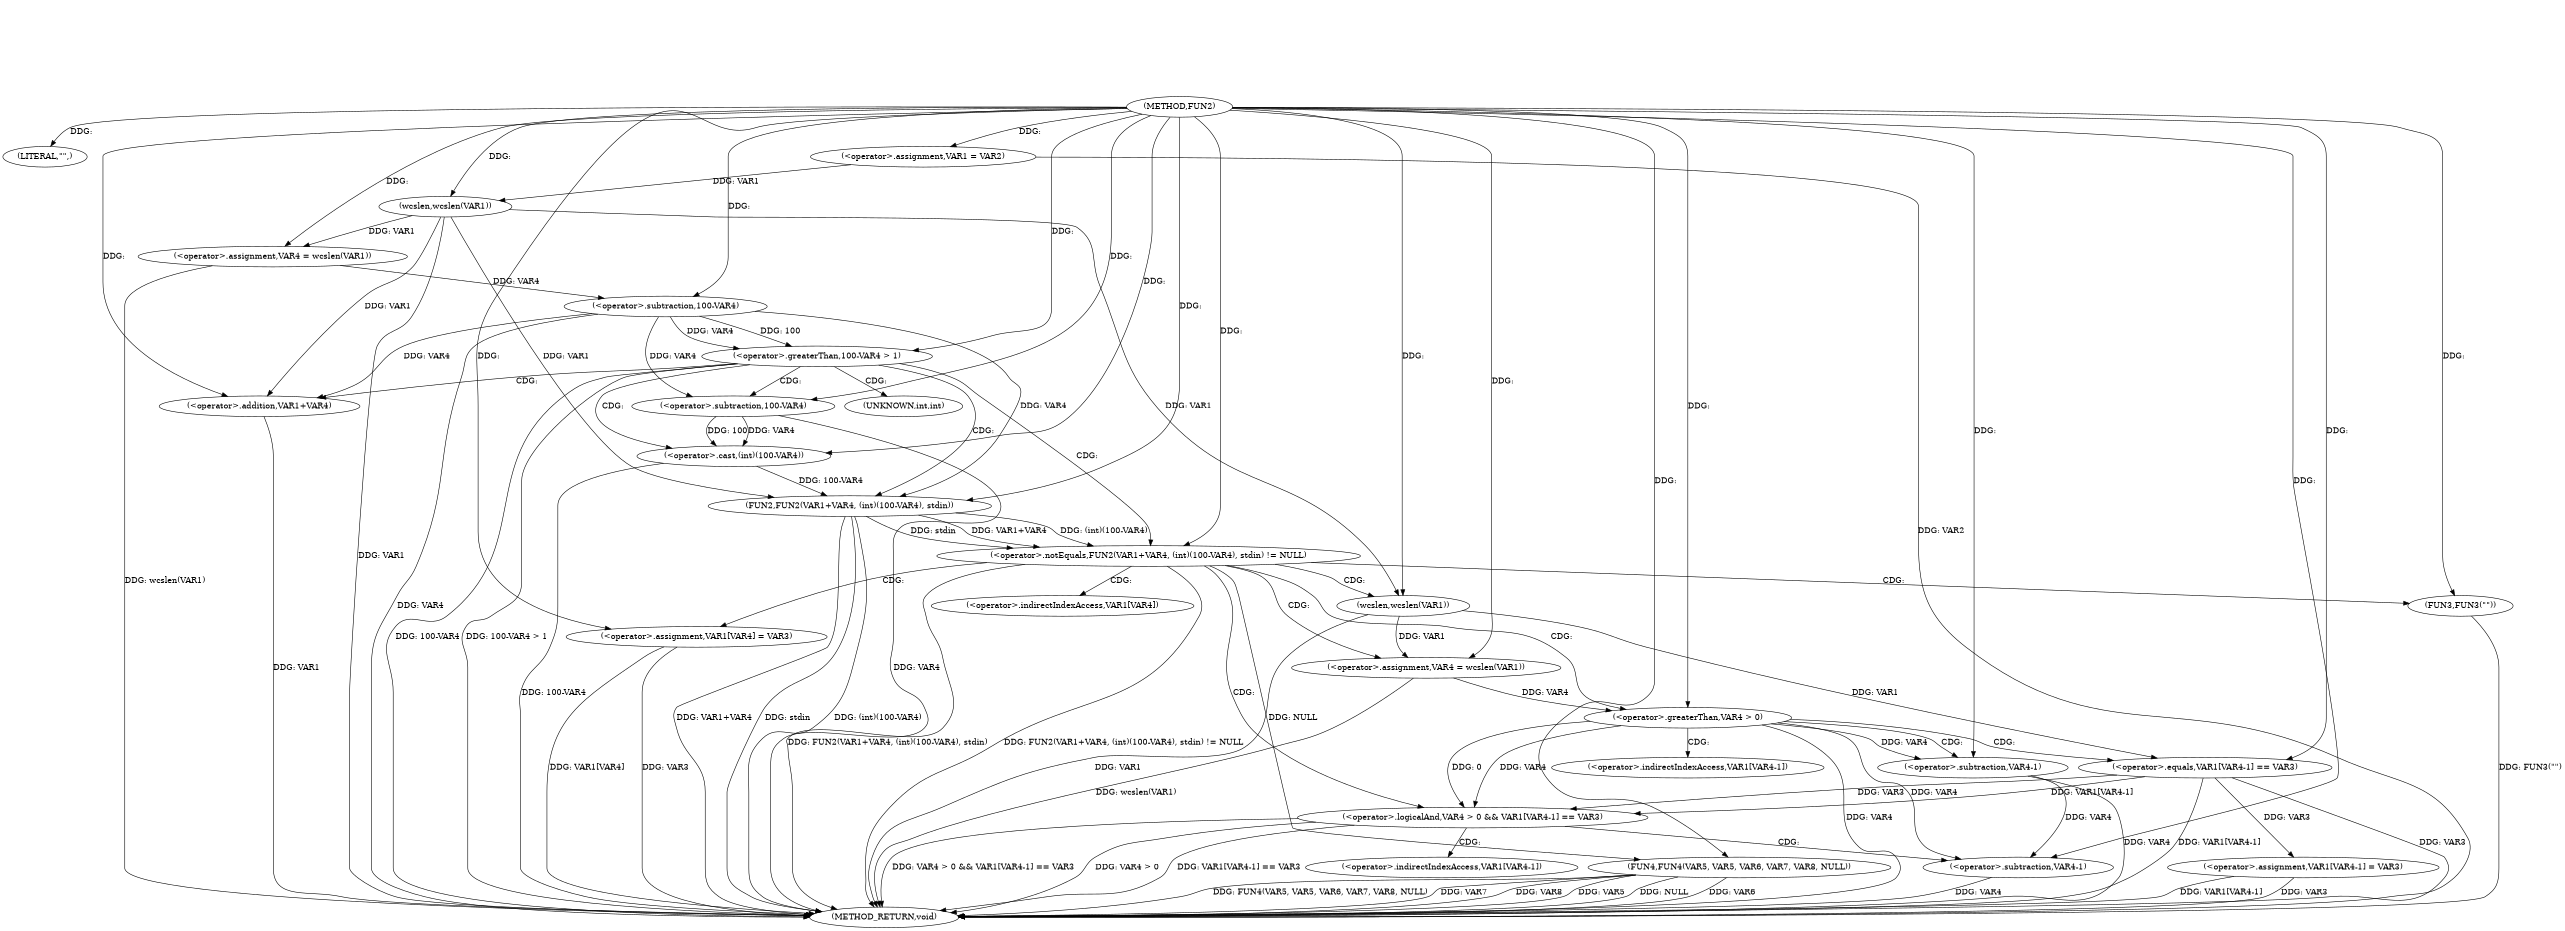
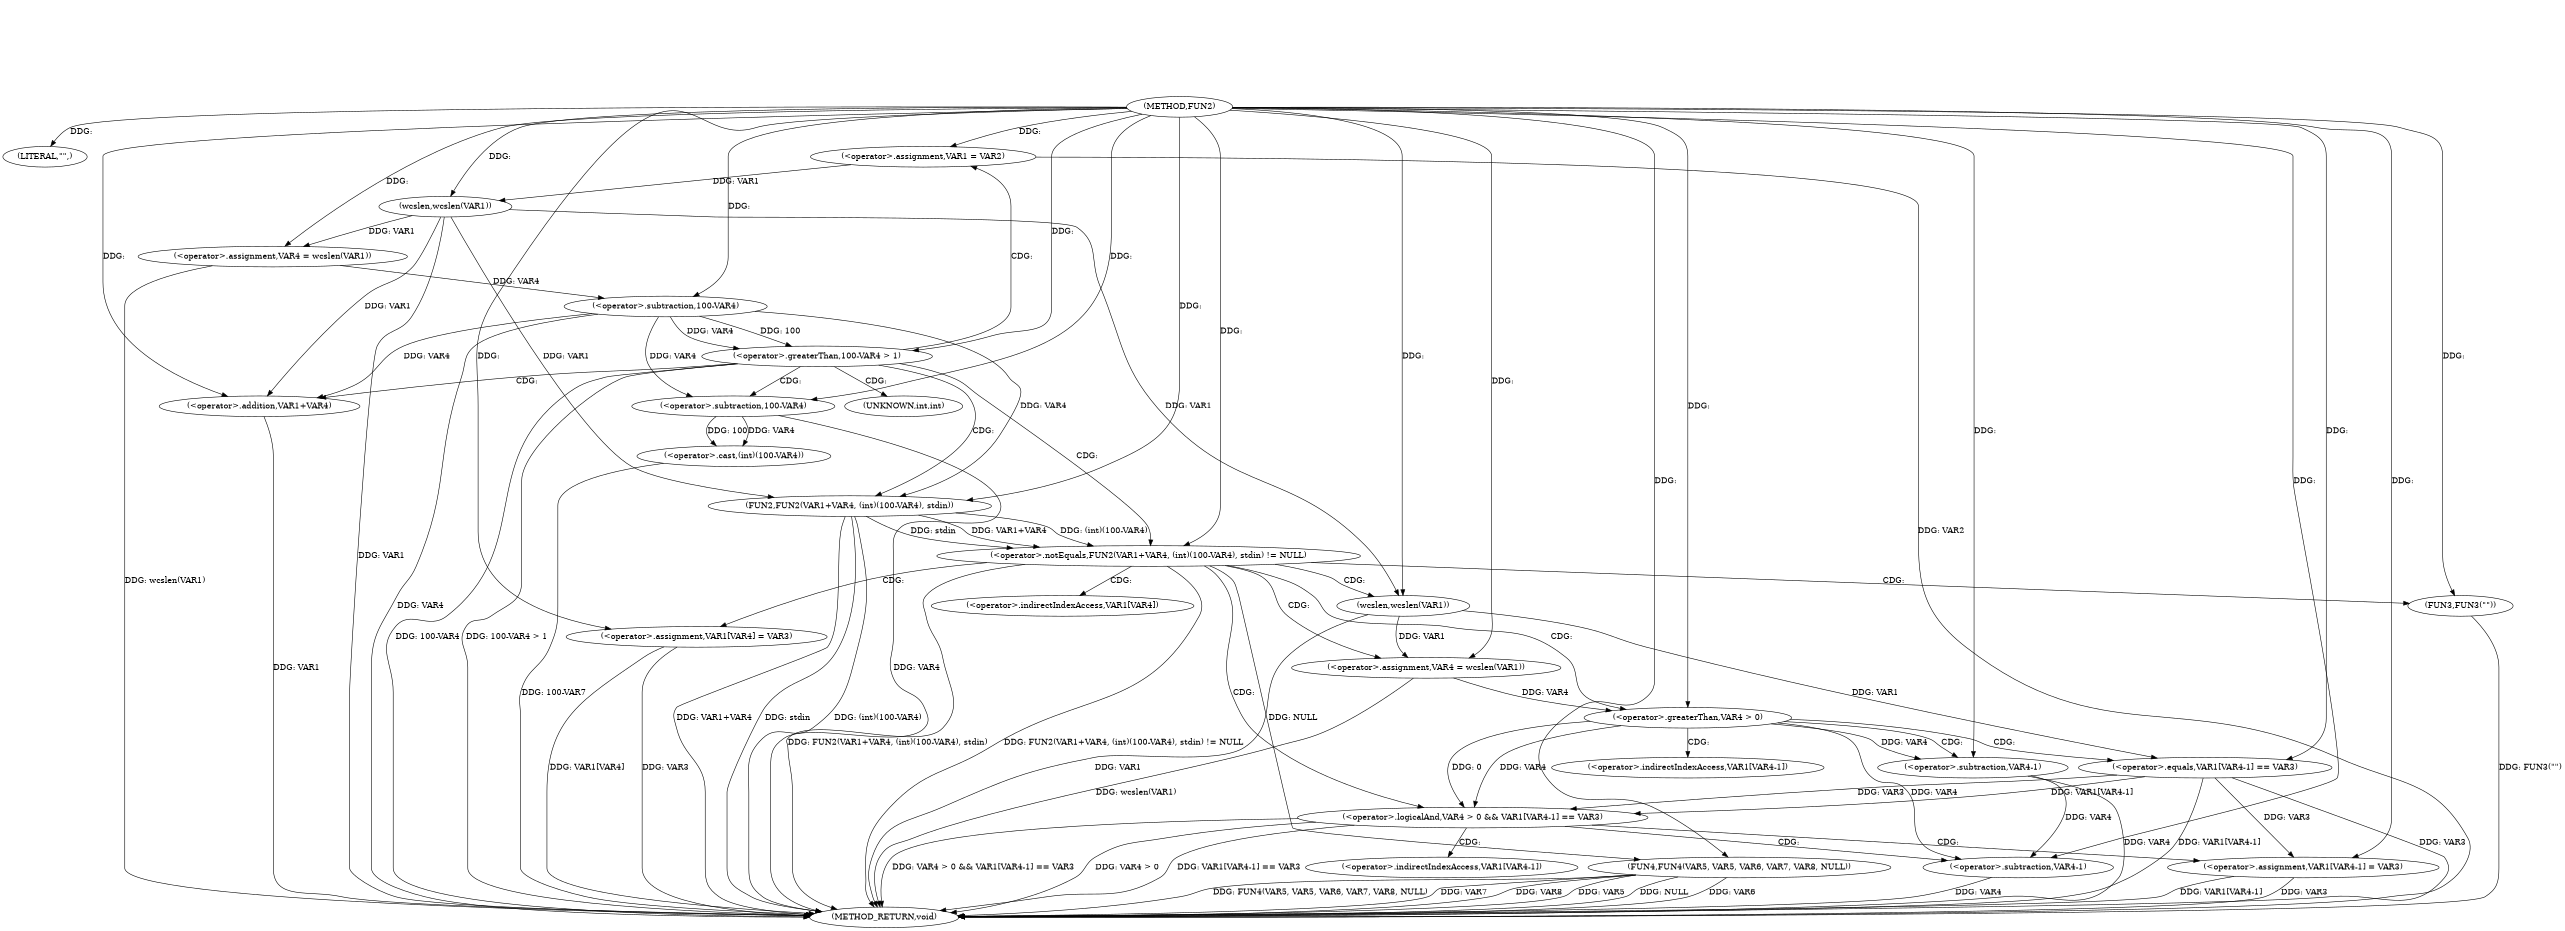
edge "(METHOD,FUN2)" -> "(<operator>.cast,(int)(100-VAR4))": now "(METHOD,FUN2)" -> "(<operator>.assignment,VAR1[VAR4-1] = VAR3)"
edge "(<operator>.greaterThan,100-VAR4 > 1)" -> "(<operator>.cast,(int)(100-VAR4))": now "(<operator>.greaterThan,100-VAR4 > 1)" -> "(<operator>.assignment,VAR1 = VAR2)"
edge "(<operator>.cast,(int)(100-VAR4))" -> "(FUN2,FUN2(VAR1+VAR4, (int)(100-VAR4), stdin))": removed, label "DDG: 100-VAR4"
edge "(<operator>.cast,(int)(100-VAR4))" -> "(METHOD_RETURN,void)": label "DDG: 100-VAR4" -> "DDG: 100-VAR7"
edge "(<operator>.logicalAnd,VAR4 > 0 && VAR1[VAR4-1] == VAR3)" -> "(<operator>.assignment,VAR1[VAR4-1] = VAR3)": added, label "CDG:"
edge "(<operator>.greaterThan,VAR4 > 0)" -> "(METHOD_RETURN,void)": removed, label "DDG: VAR4"
